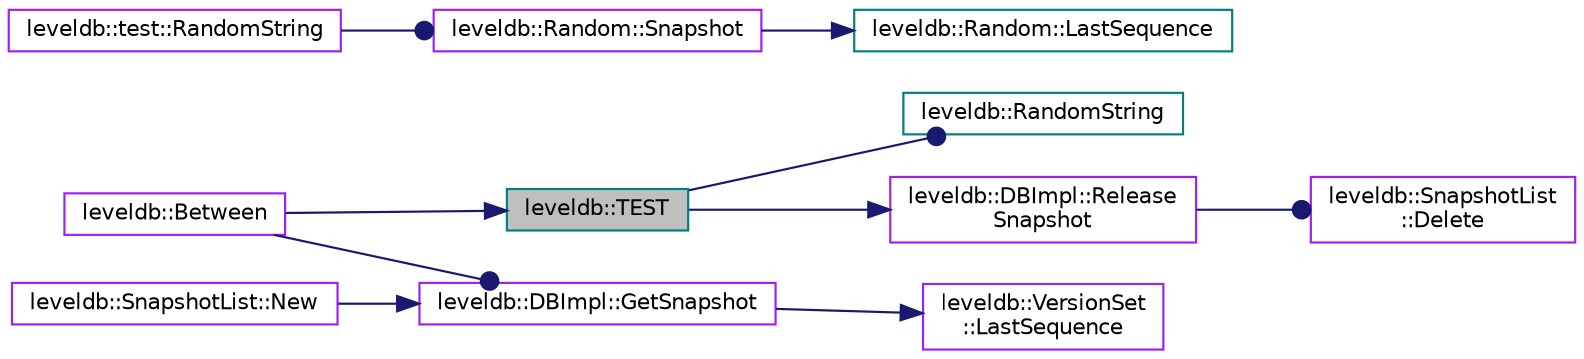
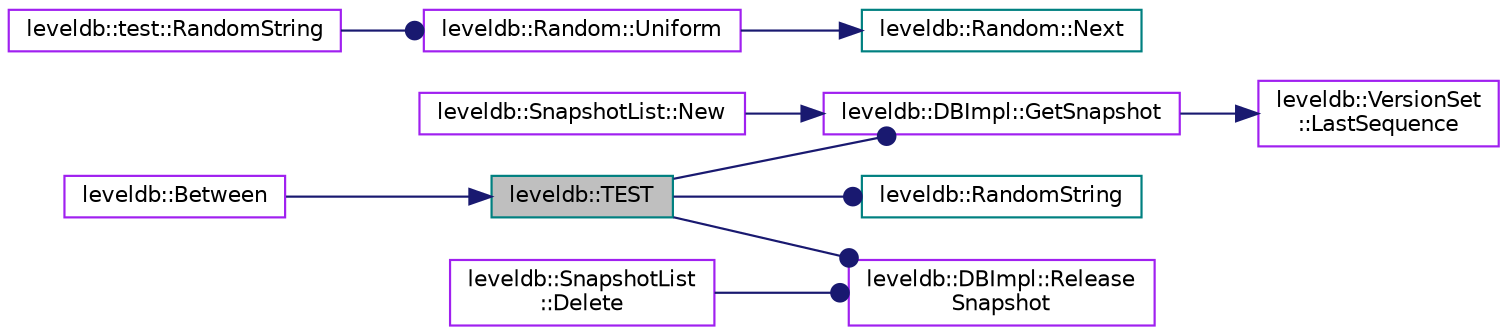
node "leveldb::Random::Snapshot": label "leveldb::Random::Snapshot" -> "leveldb::Random::Uniform"
node "leveldb::Random::LastSequence": label "leveldb::Random::LastSequence" -> "leveldb::Random::Next"
edge "leveldb::TEST" -> "leveldb::DBImpl::Release Snapshot": arrowhead normal -> dot
edge "leveldb::DBImpl::Release Snapshot" -> "leveldb::SnapshotList ::Delete": reversed
edge "leveldb::Between" -> "leveldb::DBImpl::GetSnapshot": now "leveldb::TEST" -> "leveldb::DBImpl::GetSnapshot"
